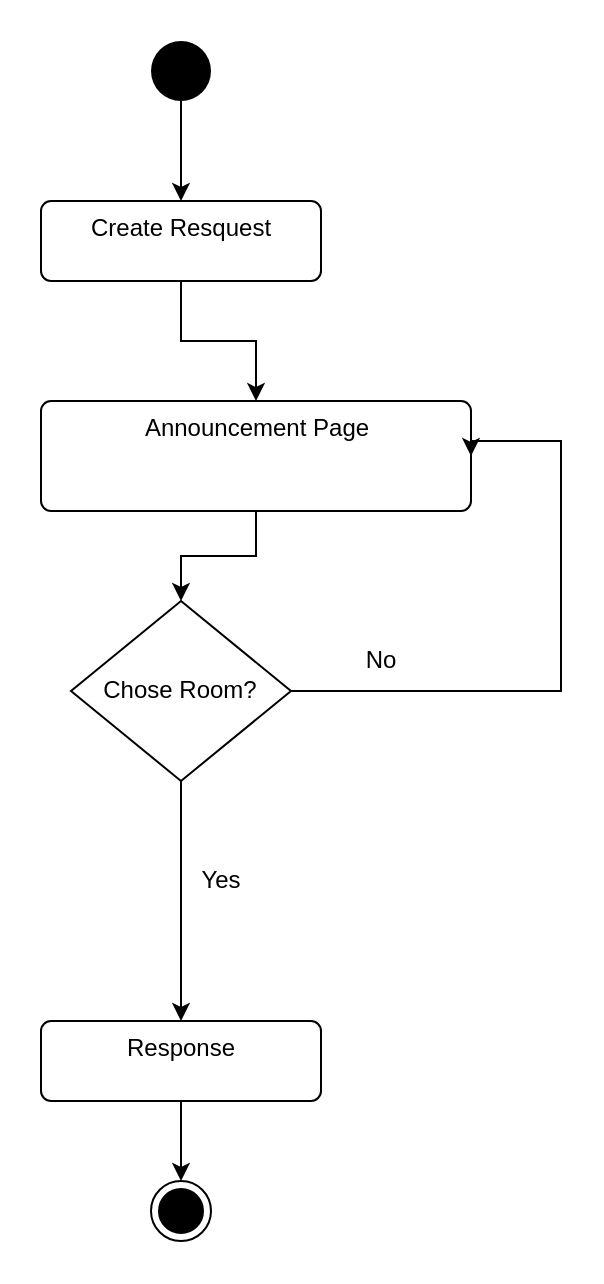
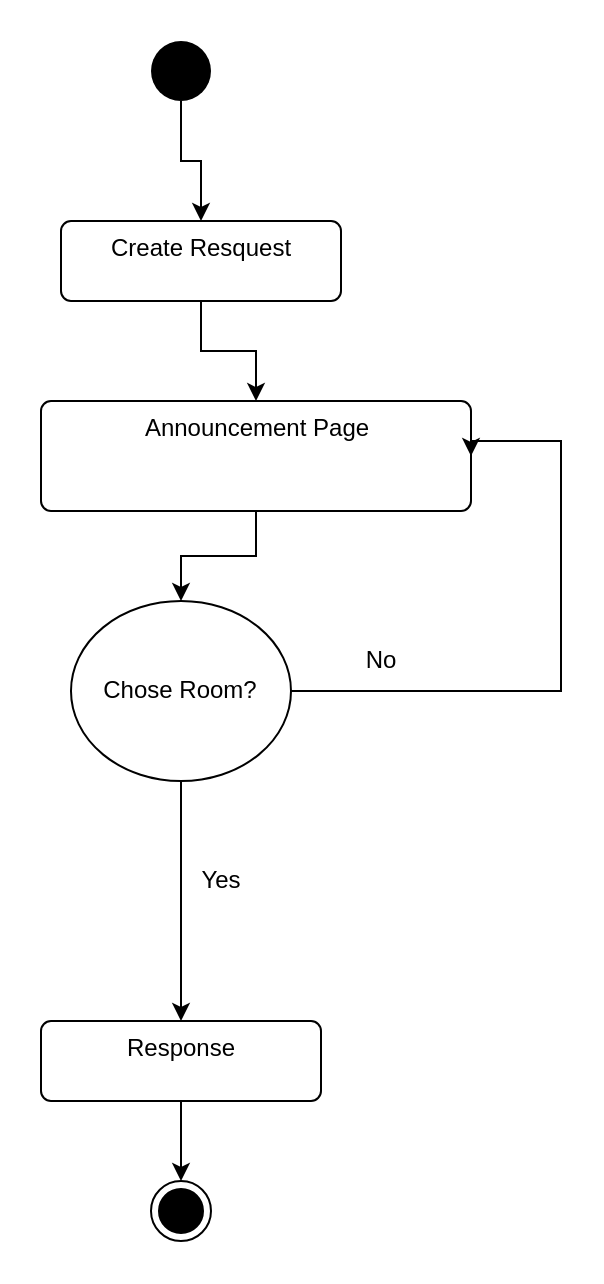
node "Create Resquest": moved (181, 241) -> (201, 261)
node "Chose Room?": shape diamond -> ellipse
